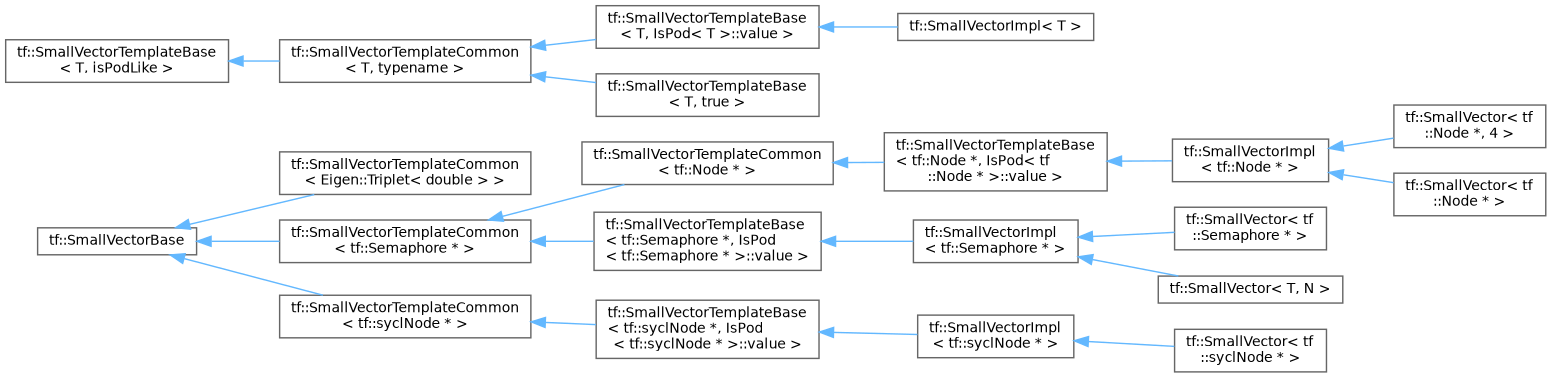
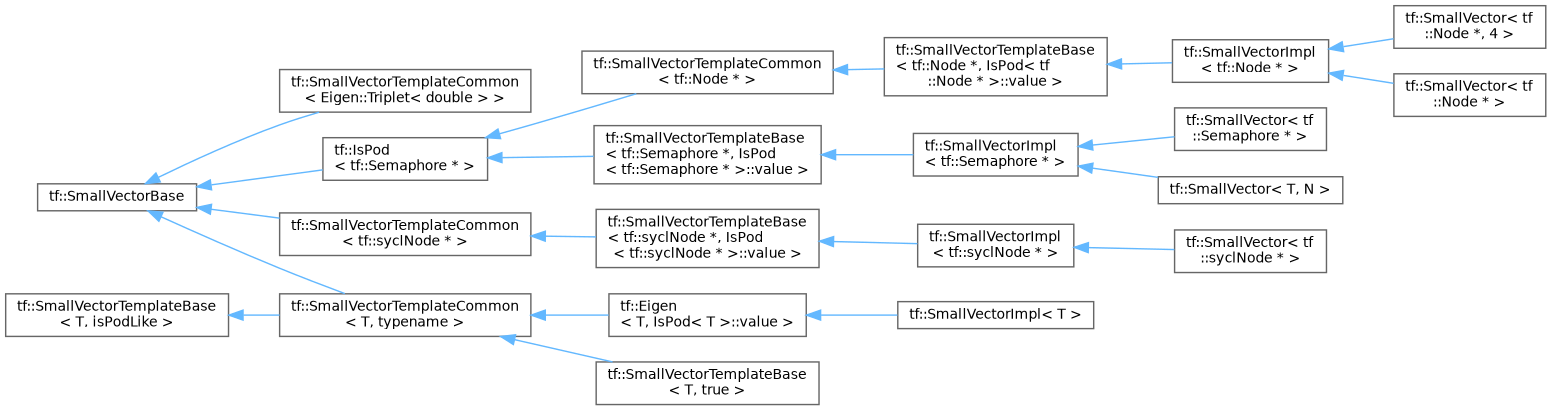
node "tf::SmallVectorTemplateBase < T, IsPod< T >::value >": label "tf::SmallVectorTemplateBase < T, IsPod< T >::value >" -> "tf::Eigen < T, IsPod< T >::value >"
node "tf::SmallVectorTemplateCommon < tf::Semaphore * >": label "tf::SmallVectorTemplateCommon < tf::Semaphore * >" -> "tf::IsPod < tf::Semaphore * >"
edge "tf::SmallVectorTemplateCommon < T, typename >" -> "tf::SmallVectorBase": added
